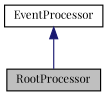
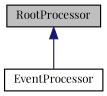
edge "RootProcessor" -> "EventProcessor": reversed
